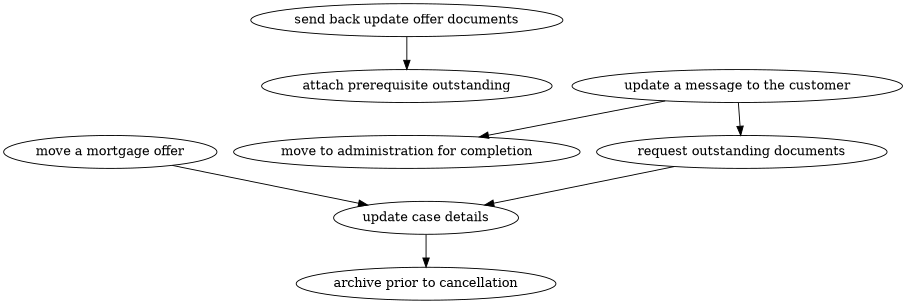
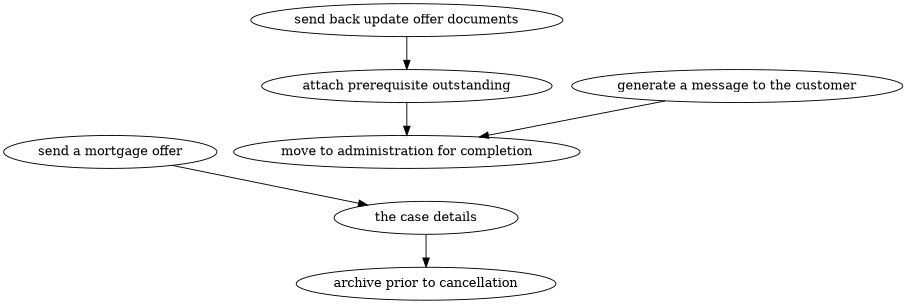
node "update a message to the customer": label "update a message to the customer" -> "generate a message to the customer"
edge "attach prerequisite outstanding" -> "move to administration for completion": added
node "move a mortgage offer": label "move a mortgage offer" -> "send a mortgage offer"
node "request outstanding documents": removed
node "update case details": label "update case details" -> "the case details"
